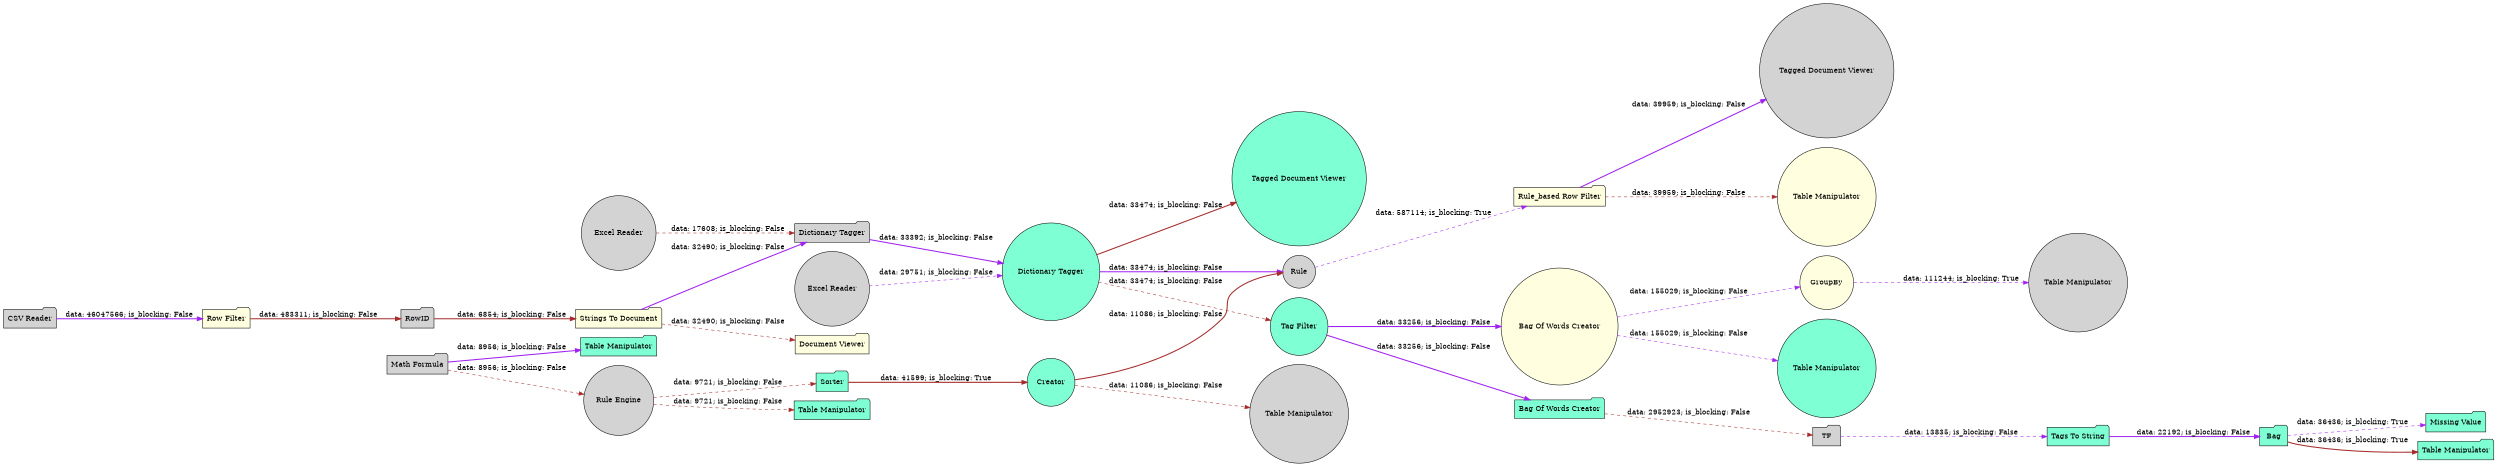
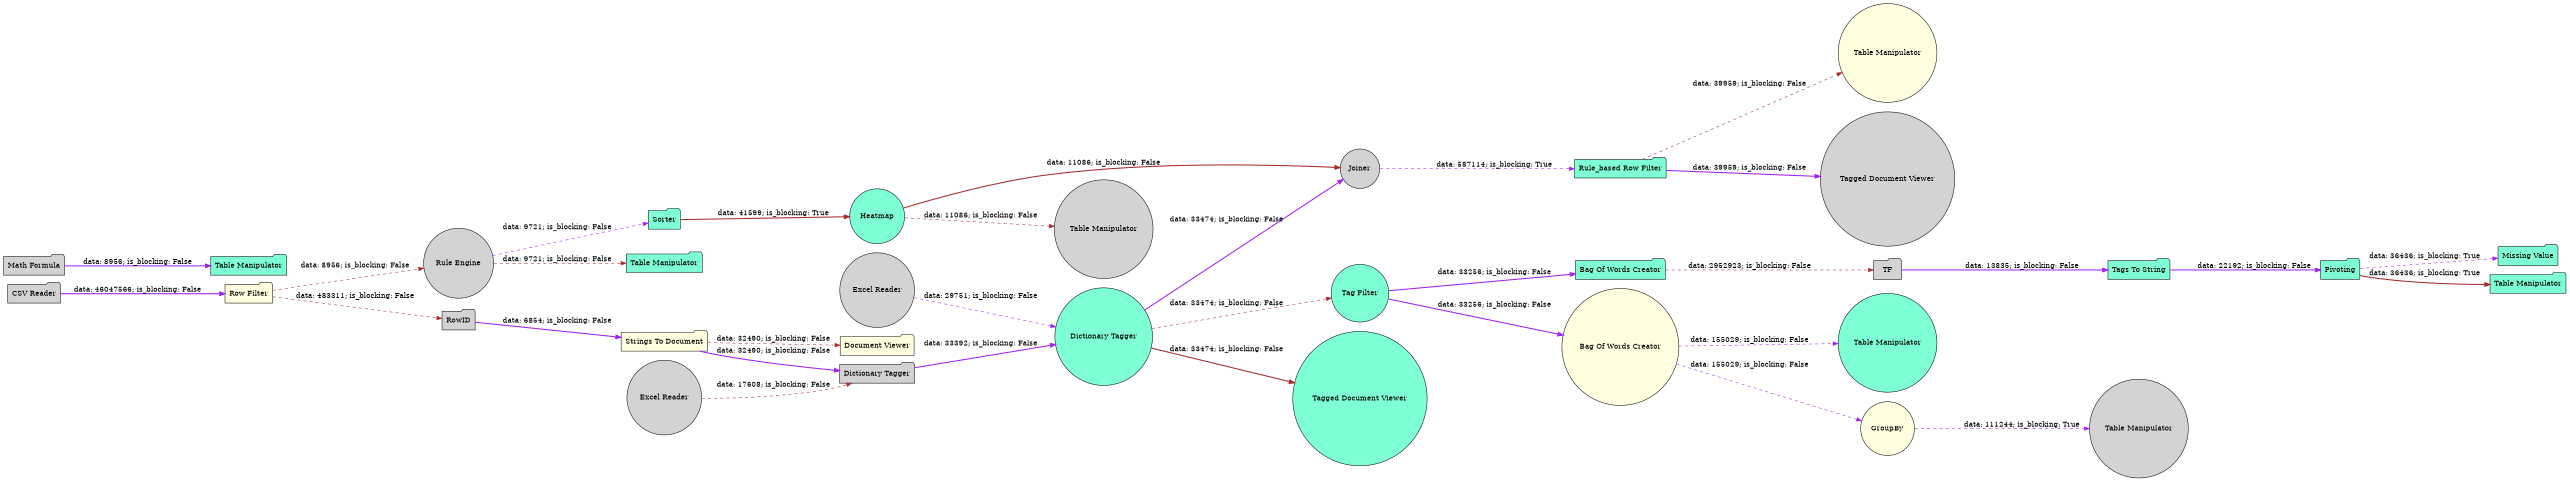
node "Rule_based Row Filter": fillcolor lightyellow -> aquamarine
node "Rule": label "Rule" -> "Joiner"
edge "Row Filter" -> "RowID": style bold -> dashed
edge "RowID" -> "Strings To Document": color brown -> purple
edge "Math Formula" -> "Rule Engine": now "Row Filter" -> "Rule Engine"
node "Creator": label "Creator" -> "Heatmap"
edge "Rule Engine" -> "Sorter": color brown -> purple
edge "TF" -> "Tags To String": style dashed -> bold
node "Bag": label "Bag" -> "Pivoting"
